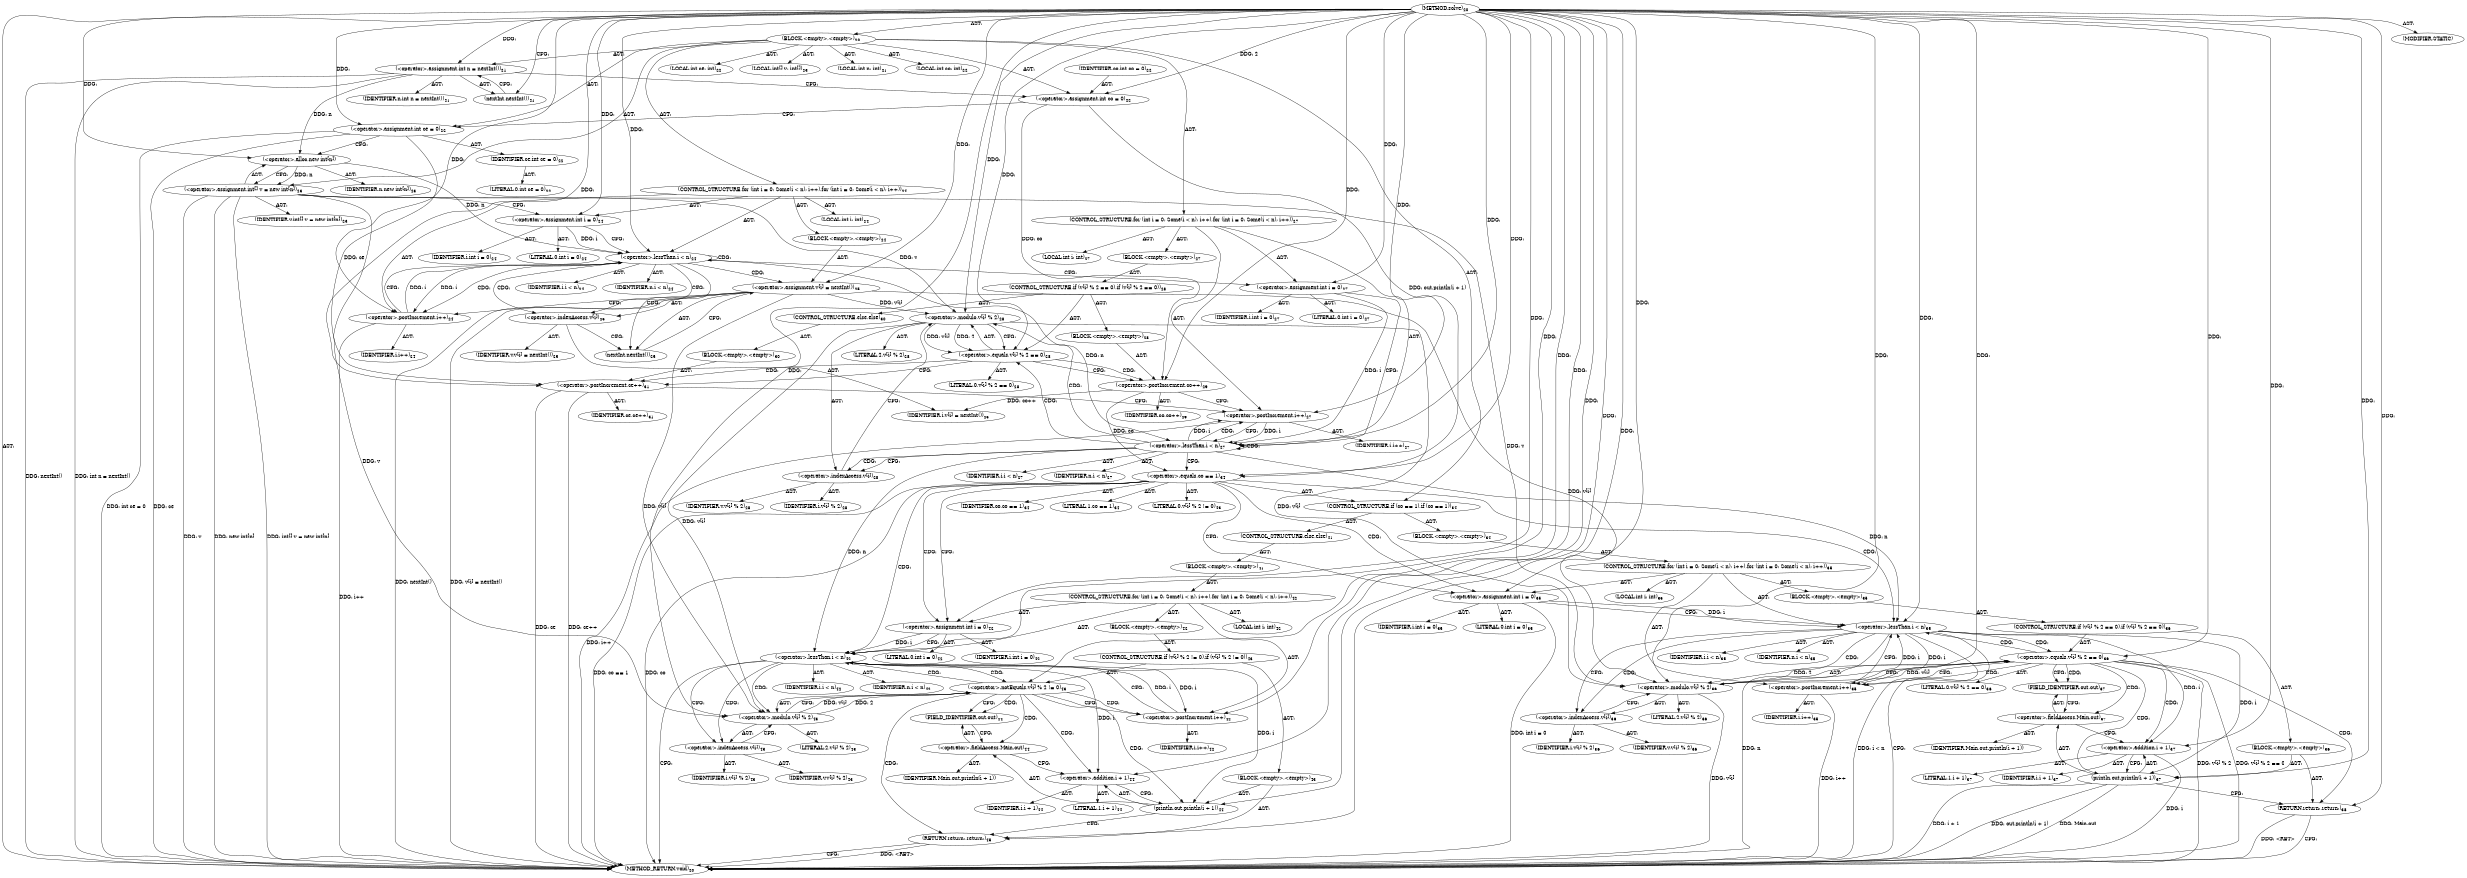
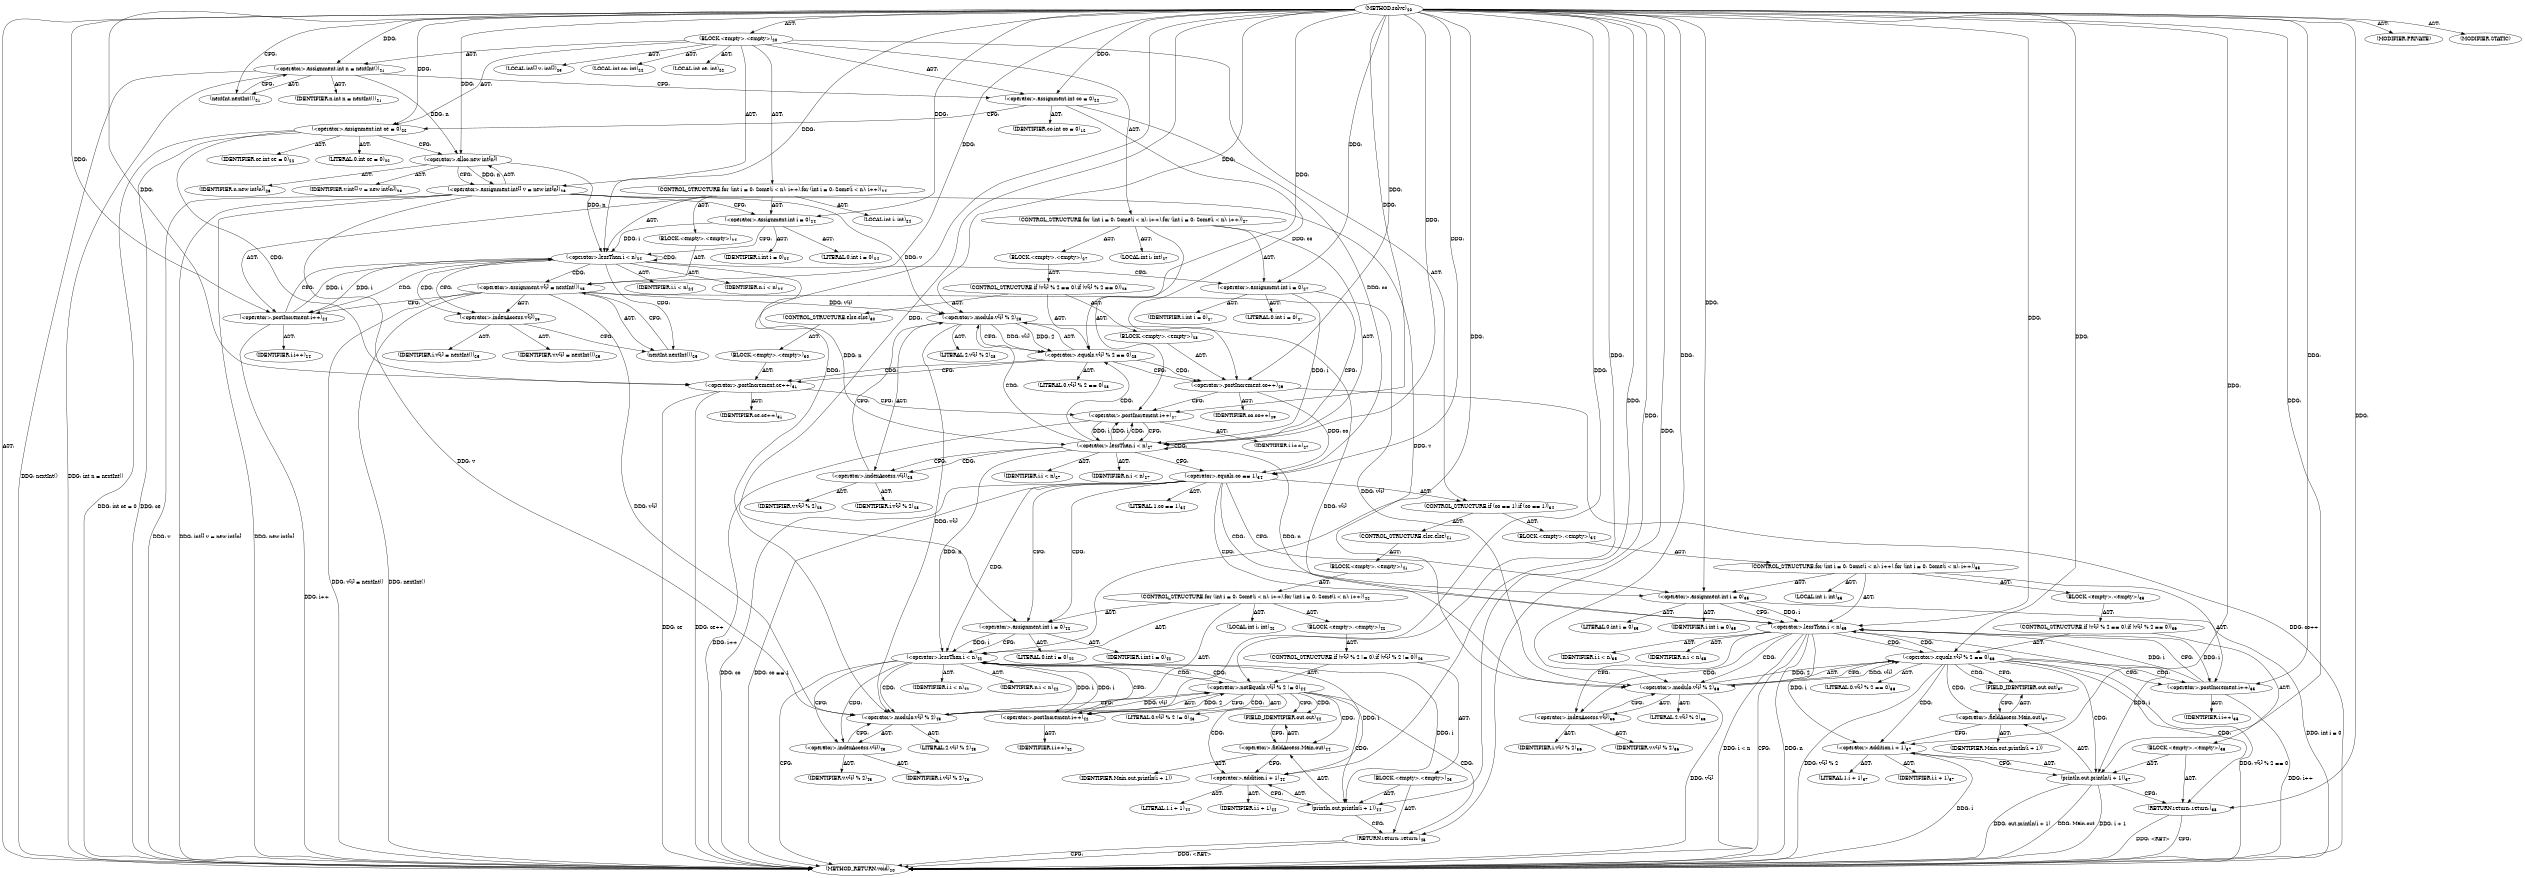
node "(MODIFIER,PRIVATE)": added
edge "(METHOD,solve)" -> "(<operator>.assignment,int co = 0)": label "DDG: 2" -> "DDG: "
node "(LOCAL,int n: int)": removed
node "(IDENTIFIER,co,int co = 0)": text "22" -> "12"
edge "(IDENTIFIER,co,int co = 0)" -> "(<operator>.assignment,int co = 0)": reversed
edge "(IDENTIFIER,ce,int ce = 0)" -> "(LITERAL,0,int ce = 0)": now "(<operator>.assignment,int ce = 0)" -> "(LITERAL,0,int ce = 0)"
edge "(<operator>.assignment,int[] v = new int[n])" -> "(IDENTIFIER,v,int[] v = new int[n])": now "(<operator>.alloc,new int[n])" -> "(IDENTIFIER,v,int[] v = new int[n])"
edge "(<operator>.assignment,int ce = 0)" -> "(<operator>.postIncrement,ce++)": label "DDG: ce" -> "CDG: "
edge "(<operator>.assignment,int co = 0)" -> "(<operator>.equals,co == 1)": label "DDG: out.println(i + 1)" -> "DDG: co"
edge "(<operator>.postIncrement,co++)" -> "(IDENTIFIER,i,v[i] = nextInt())": now "(<operator>.postIncrement,co++)" -> "(METHOD_RETURN,void)"
edge "(<operator>.equals,co == 1)" -> "(LITERAL,0,v[i] % 2 != 0)": now "(<operator>.notEquals,v[i] % 2 != 0)" -> "(LITERAL,0,v[i] % 2 != 0)"
node "(IDENTIFIER,co,co == 1)": removed
node "(<operator>.notEquals,v[i] % 2 != 0)": text "43" -> "44"
